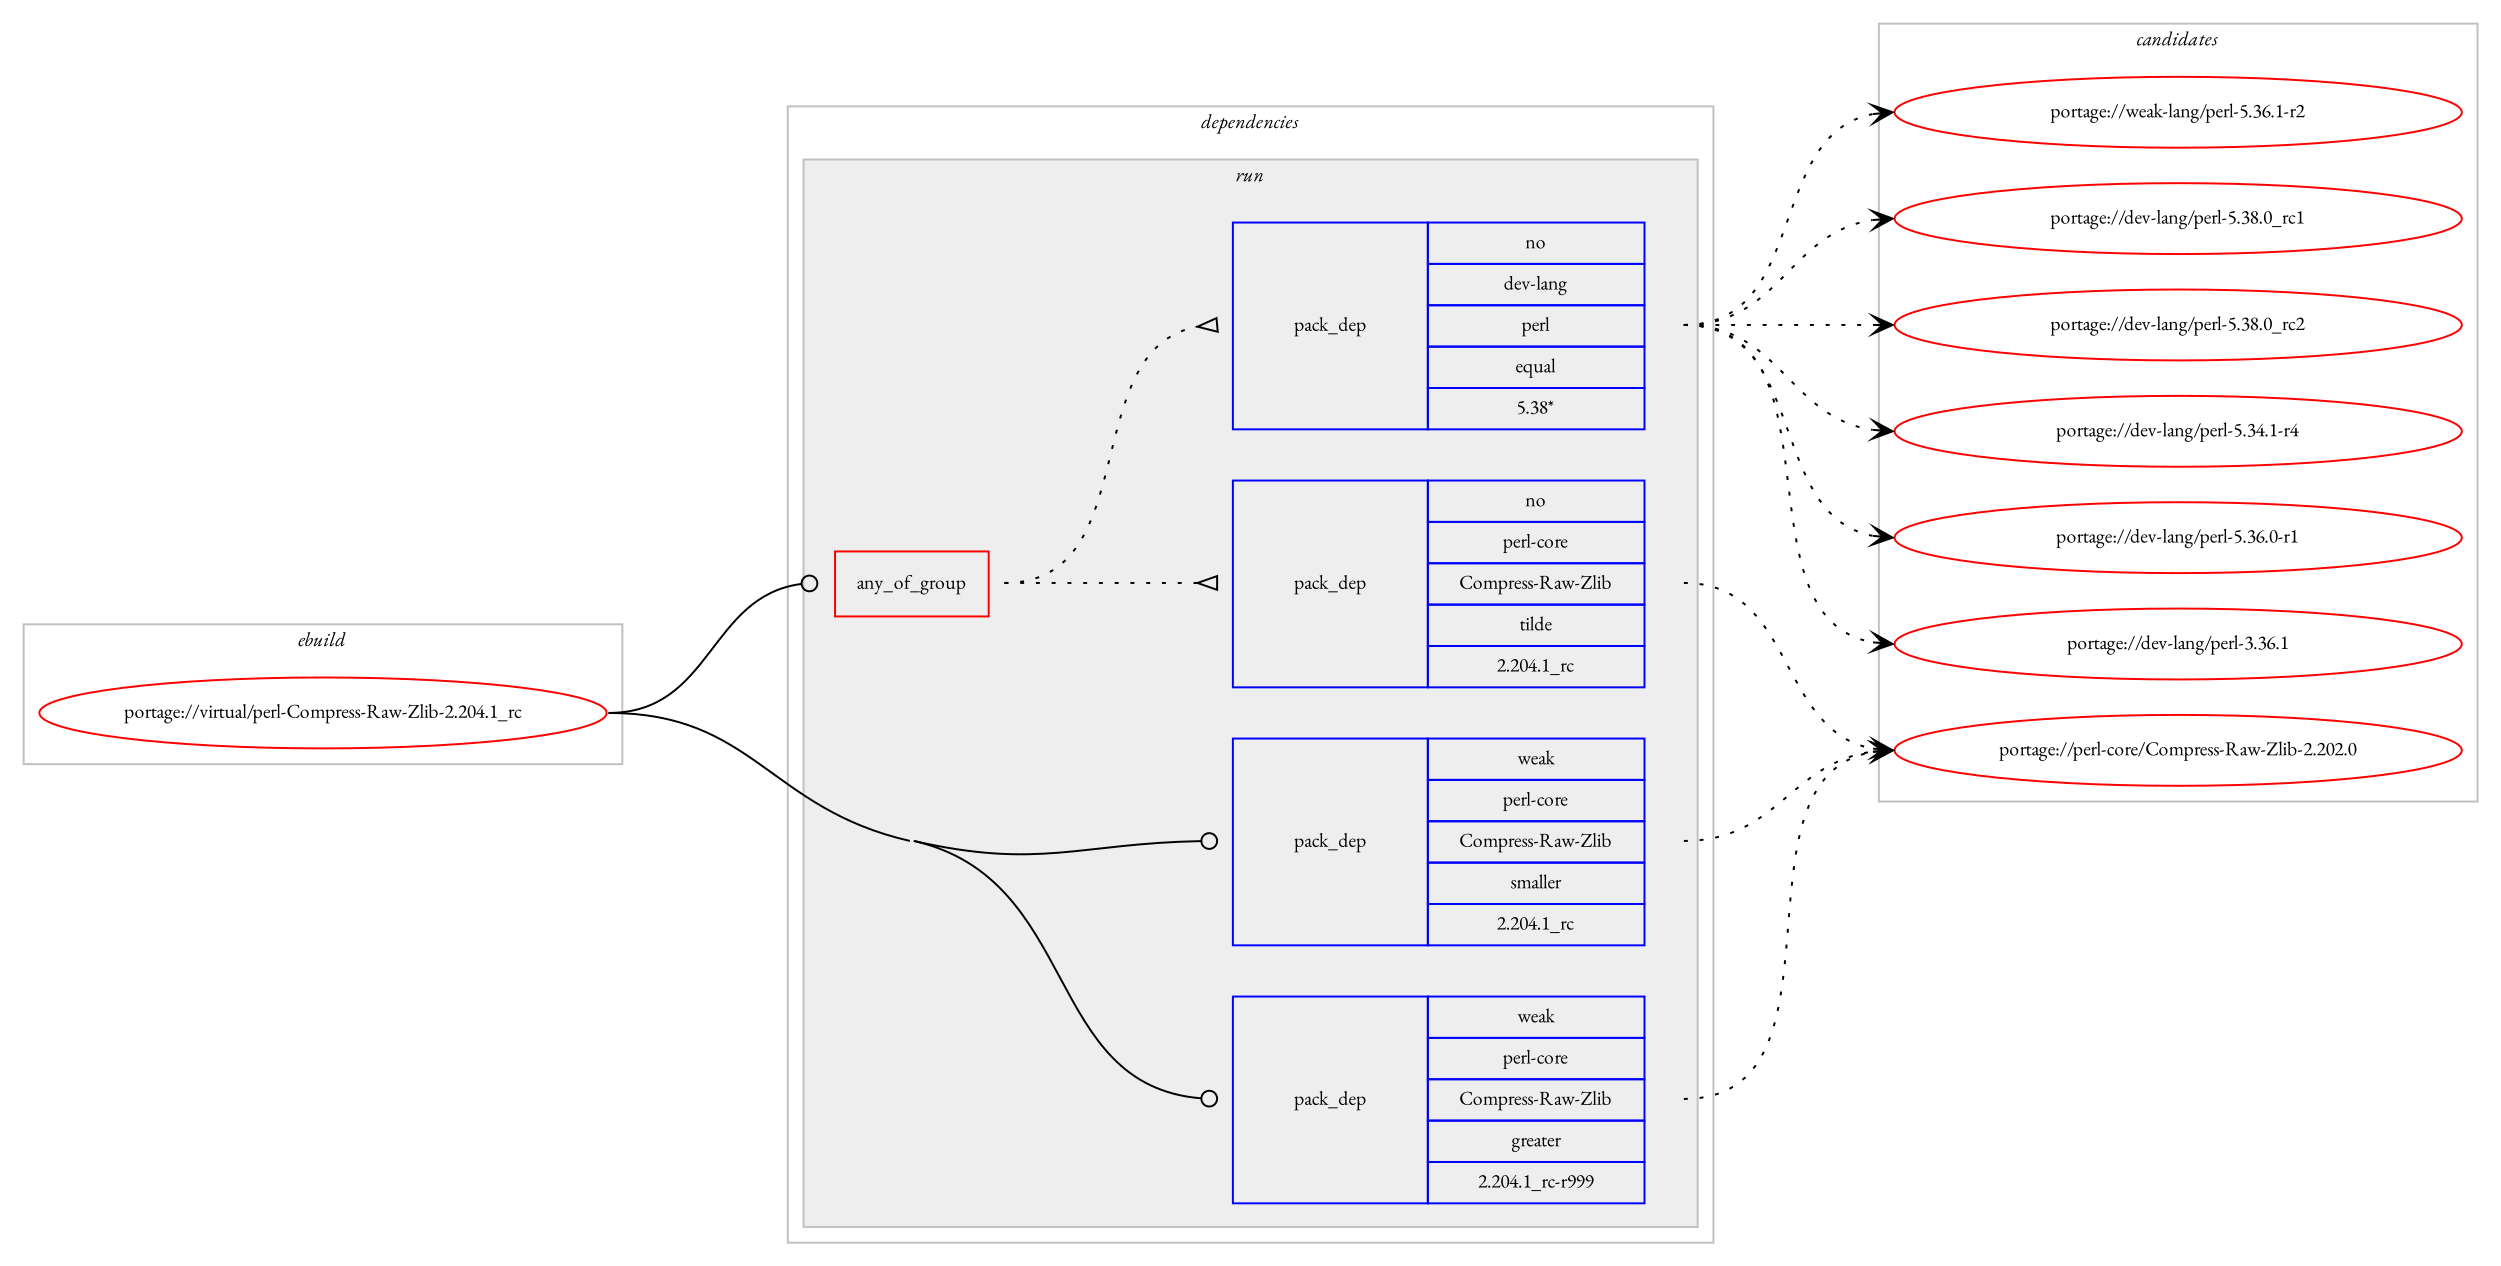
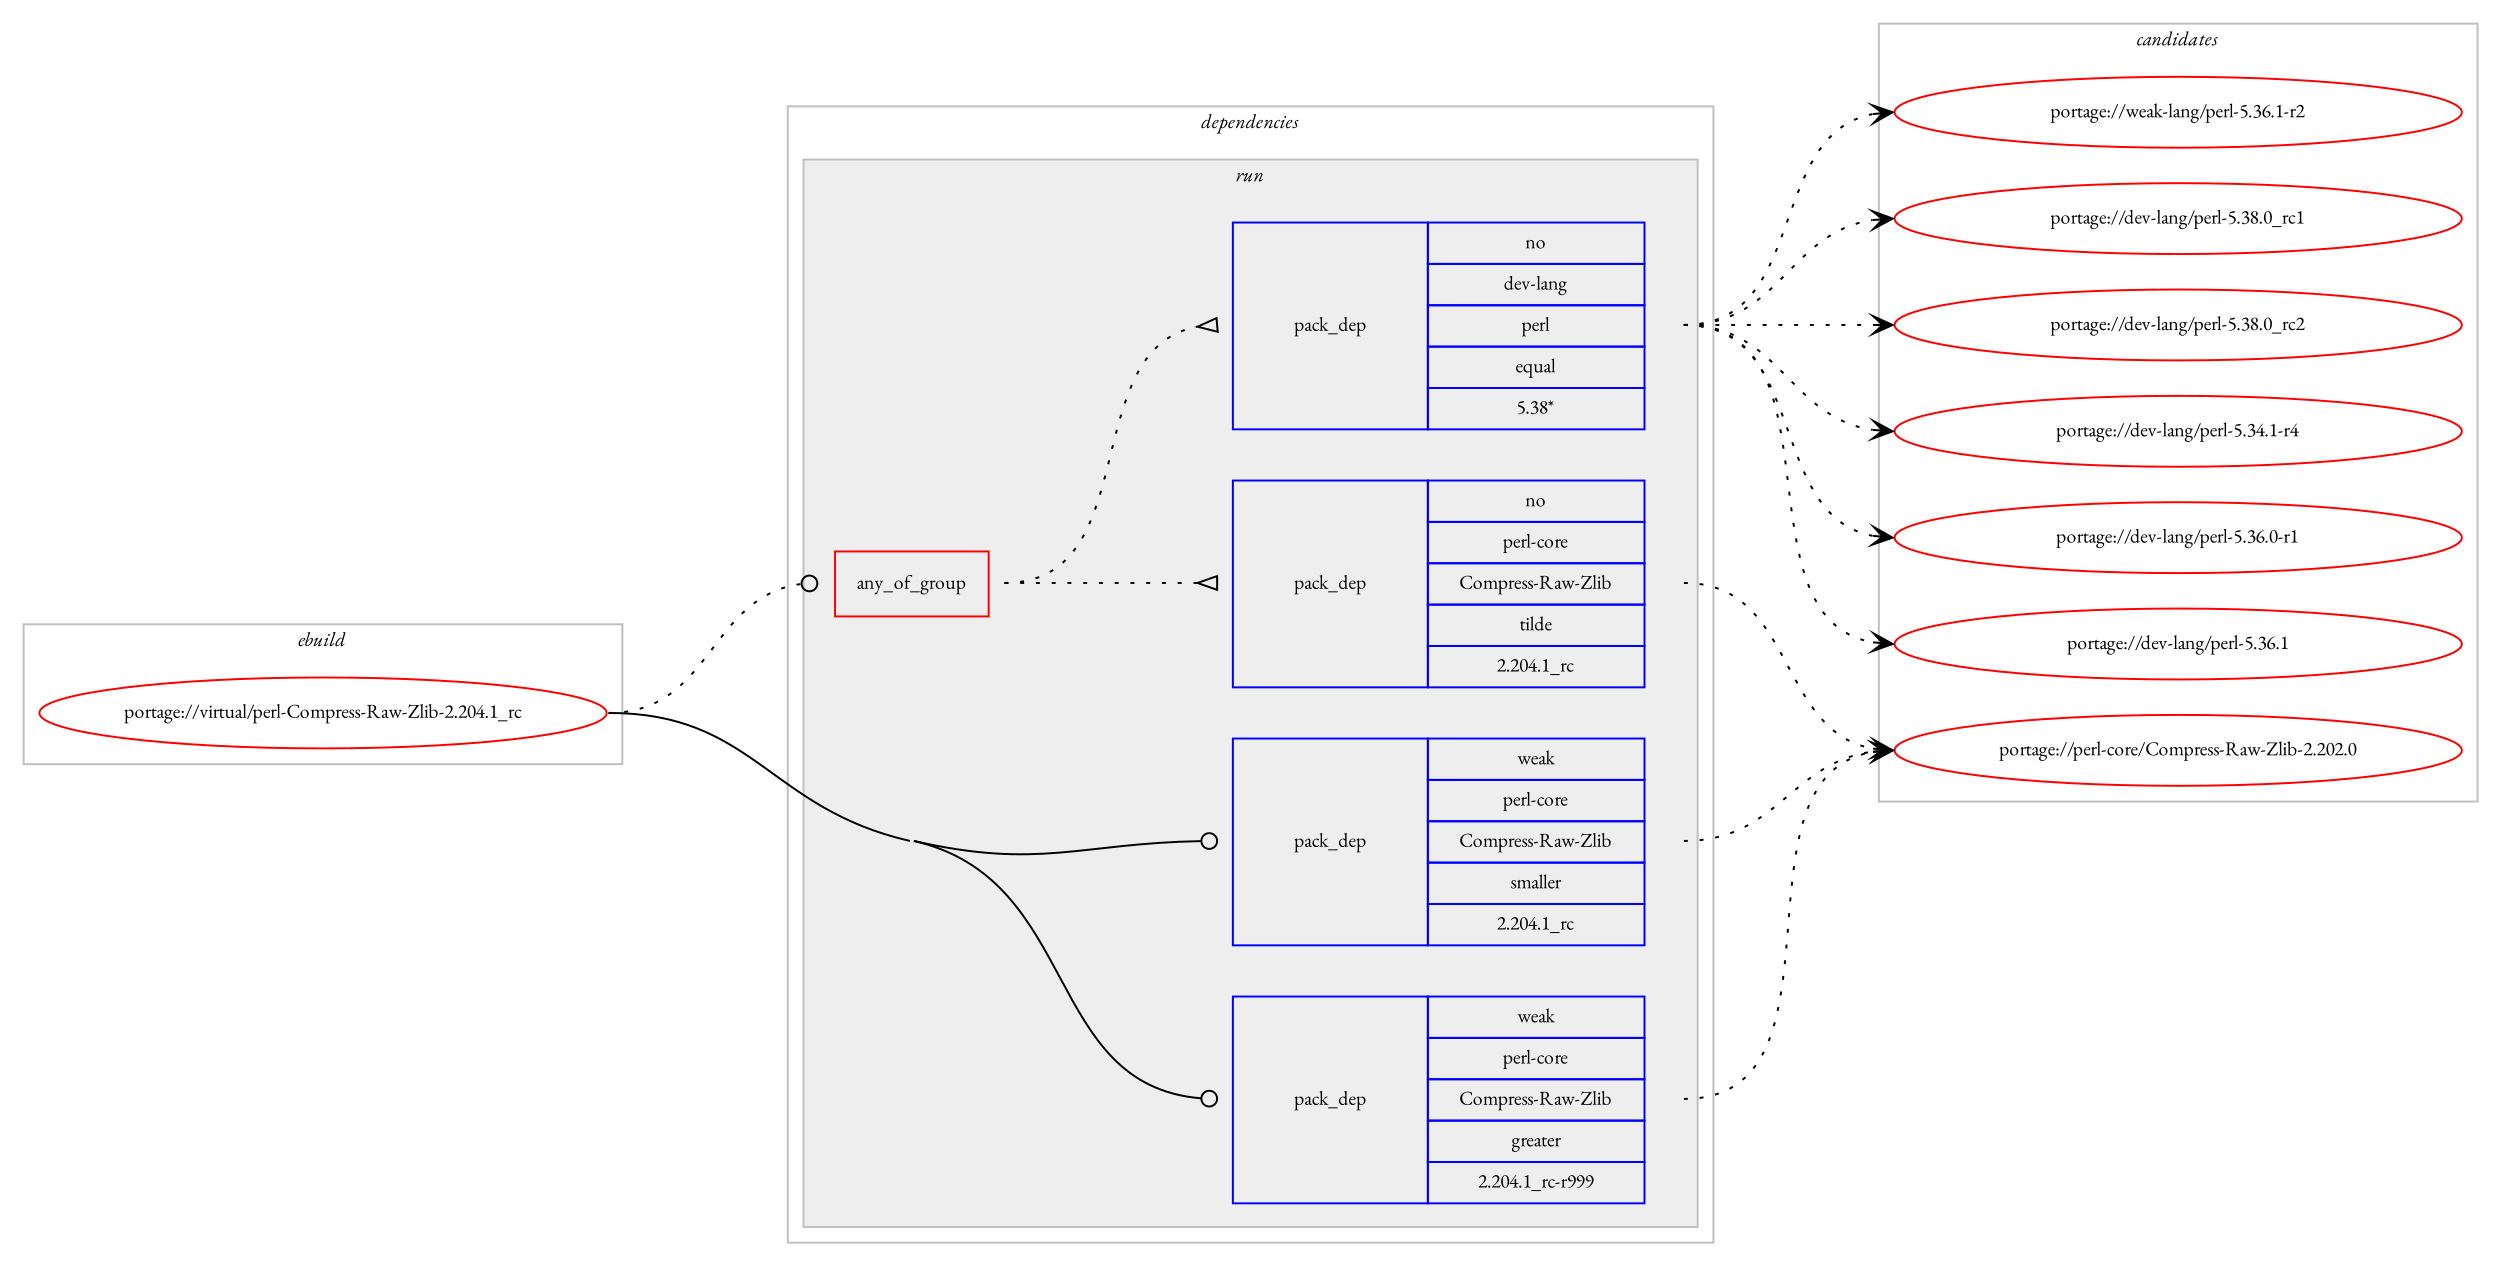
node "portage://dev-lang/perl-3.36.1": label "portage://dev-lang/perl-3.36.1" -> "portage://dev-lang/perl-5.36.1"
edge "portage://virtual/perl-Compress-Raw-Zlib-2.204.1_rc" -> "any_of_group": style solid -> dotted
